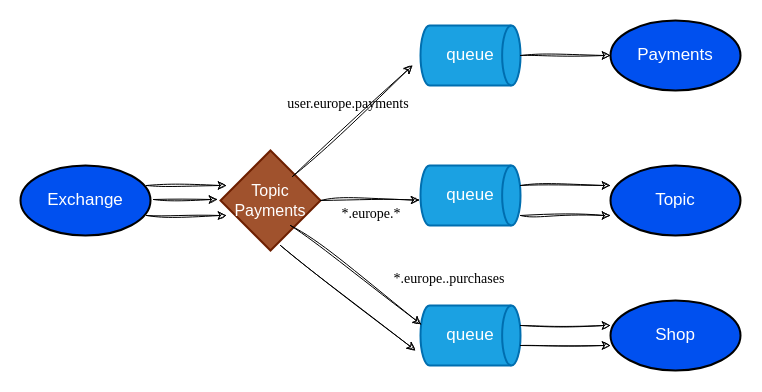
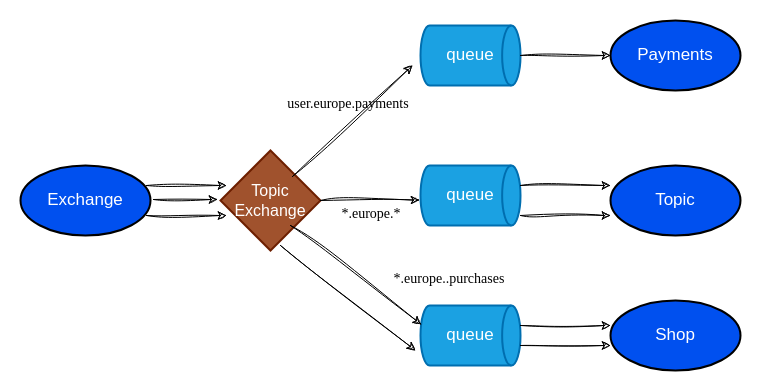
node "Topic Payments": label "Topic Payments" -> "Topic Exchange"
